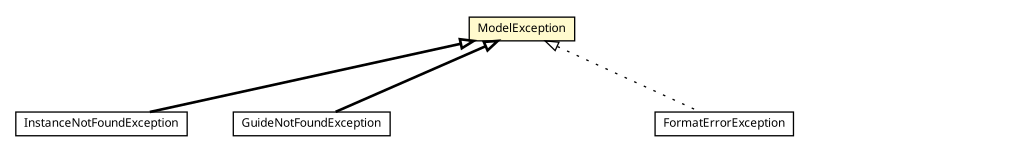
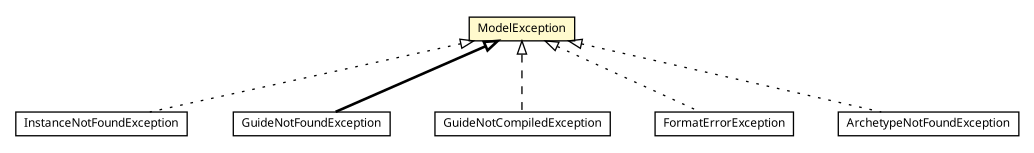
edge "InstanceNotFoundException" -> "ModelException": style bold -> dotted
node "GuideNotCompiledException": added
node "ArchetypeNotFoundException": added
